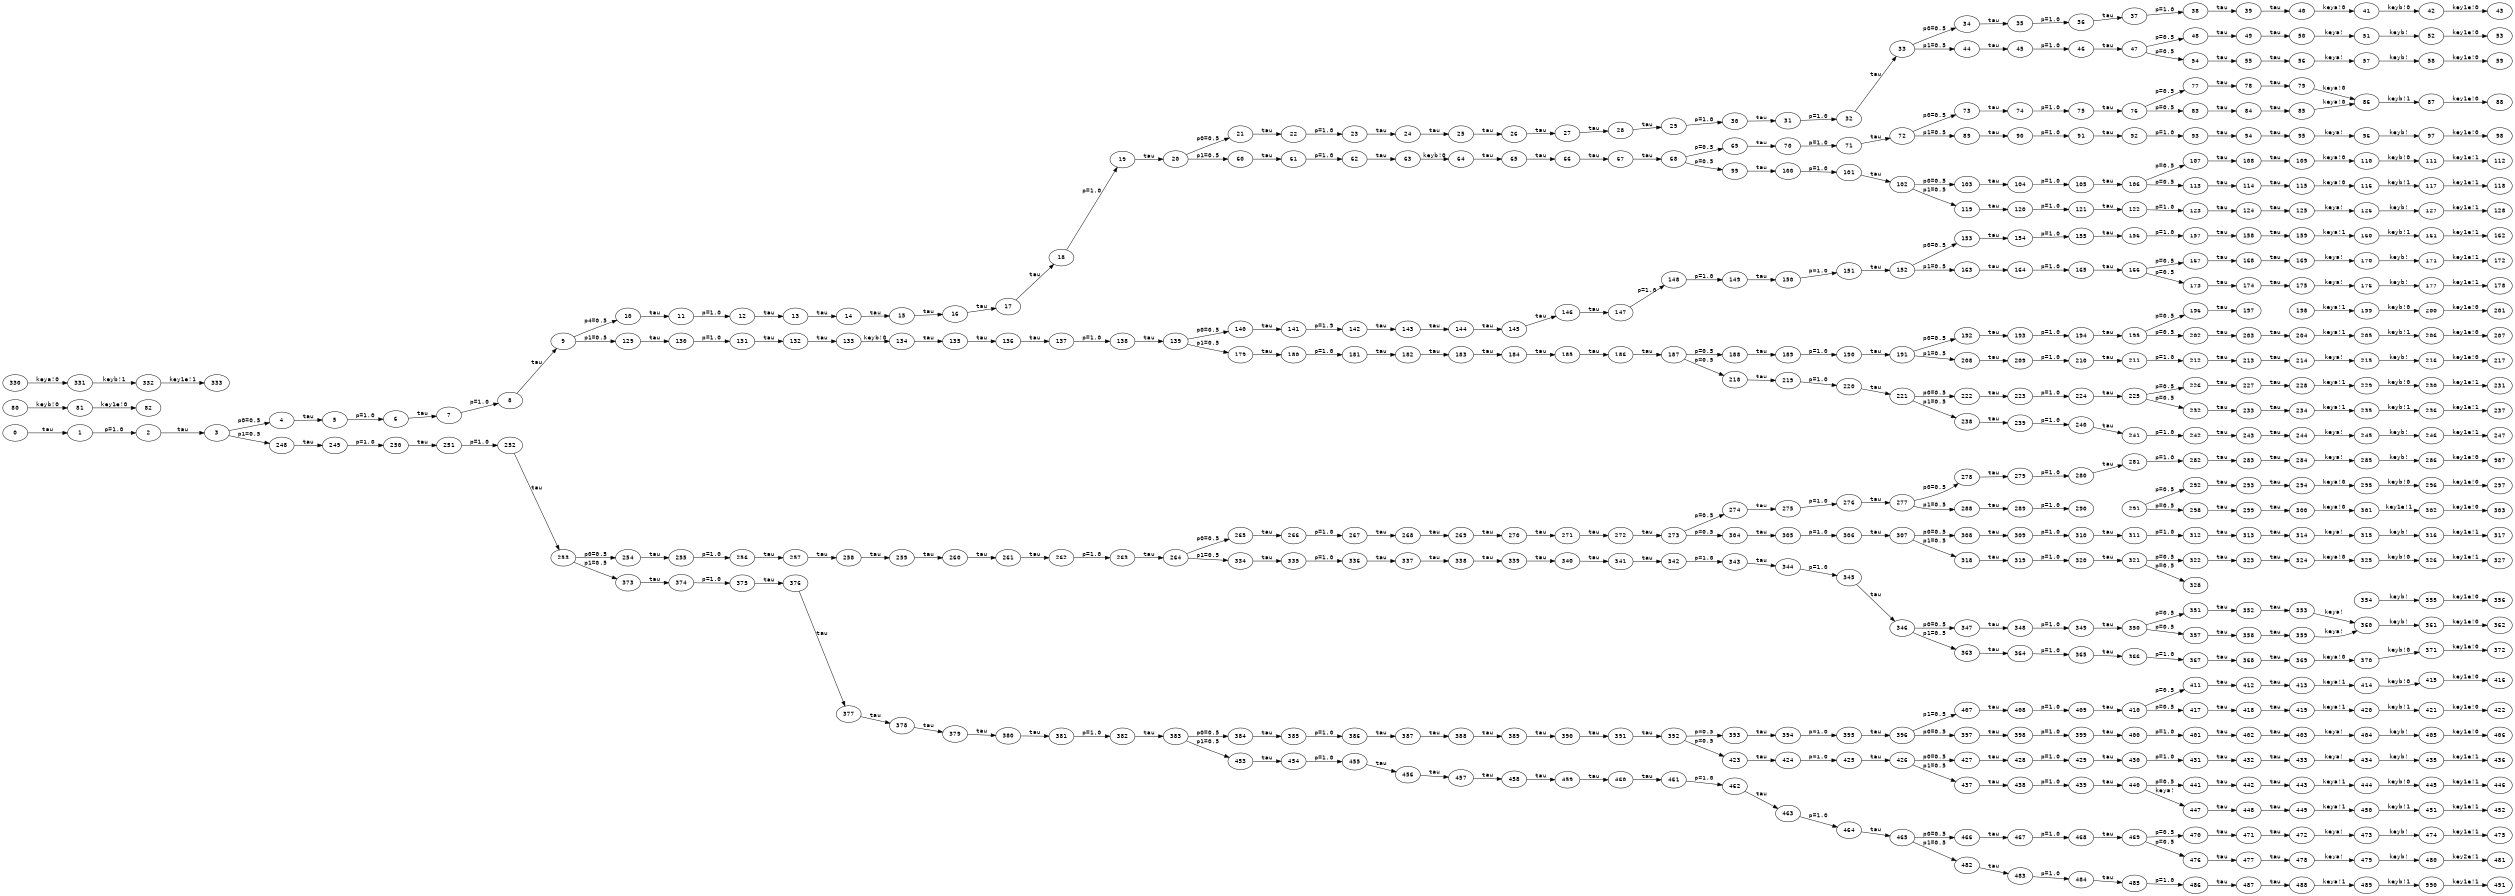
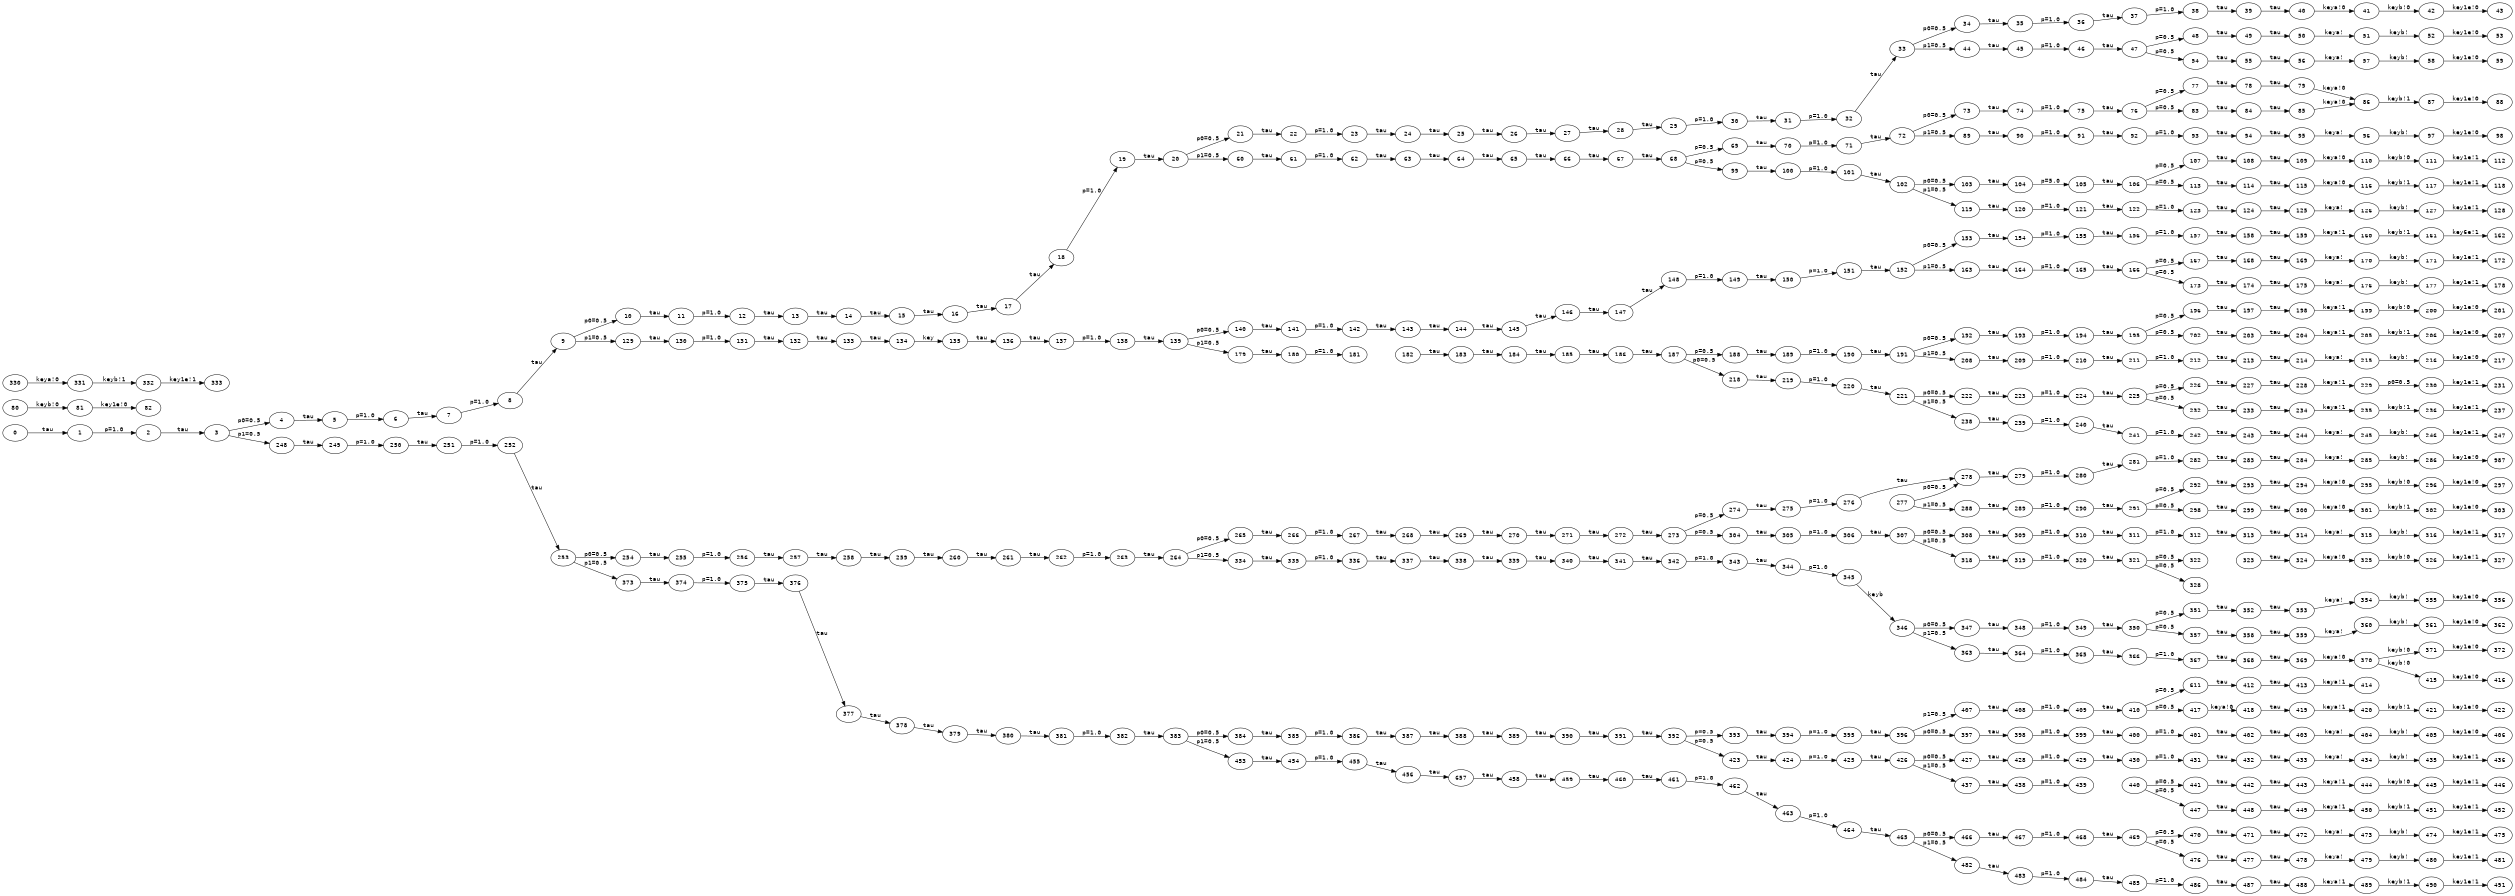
edge "63" -> "64": label "keyb!0" -> "tau"
edge "104" -> "105": label "p=1.0" -> "p=5.0"
edge "161" -> "162": label "key1e!1" -> "key6e!1"
edge "147" -> "148": label "p=1.0" -> "tau"
edge "197" -> "198": added, label "tau"
edge "9" -> "10": label "p4=0.5" -> "p0=0.5"
edge "141" -> "142": label "p=1.9" -> "p=1.0"
node "202": label "202" -> "702"
edge "133" -> "134": label "keyb!0" -> "tau"
edge "134" -> "135": label "tau" -> "key"
edge "181" -> "182": removed, label "tau"
edge "187" -> "218": label "p=0.5" -> "p0=0.5"
edge "229" -> "230": label "keyb!0" -> "p0=0.5"
edge "276" -> "277": now "276" -> "278"
edge "301" -> "302": label "key1e!1" -> "keyb!1"
edge "290" -> "291": added, label "tau"
edge "322" -> "323": removed, label "tau"
edge "345" -> "346": label "tau" -> "keyb"
edge "353" -> "360": now "353" -> "354"
node "411": label "411" -> "611"
edge "414" -> "415": now "370" -> "415"
edge "417" -> "418": label "tau" -> "keya!0"
node "457": label "457" -> "657"
edge "439" -> "440": removed, label "tau"
edge "440" -> "447": label "keya!" -> "p=0.5"
edge "480" -> "481": label "key2e!1" -> "key1e!1"
node "990": label "990" -> "490"
